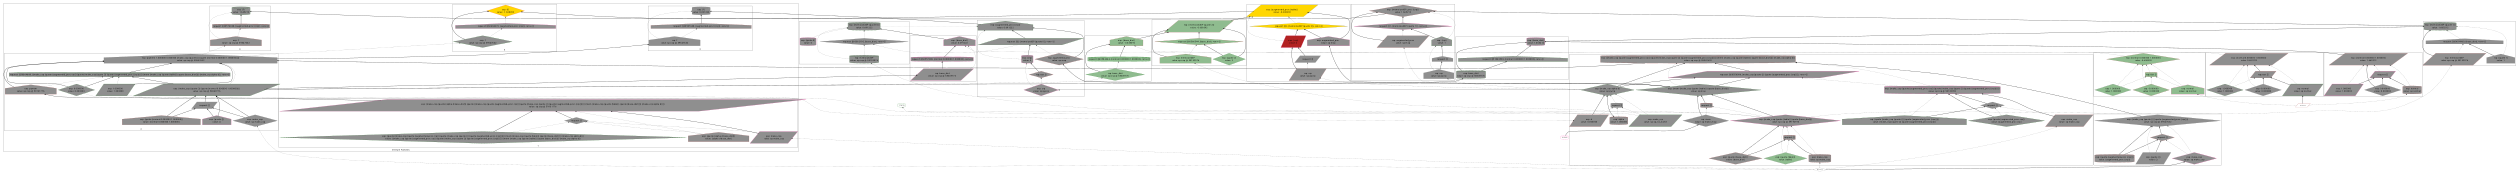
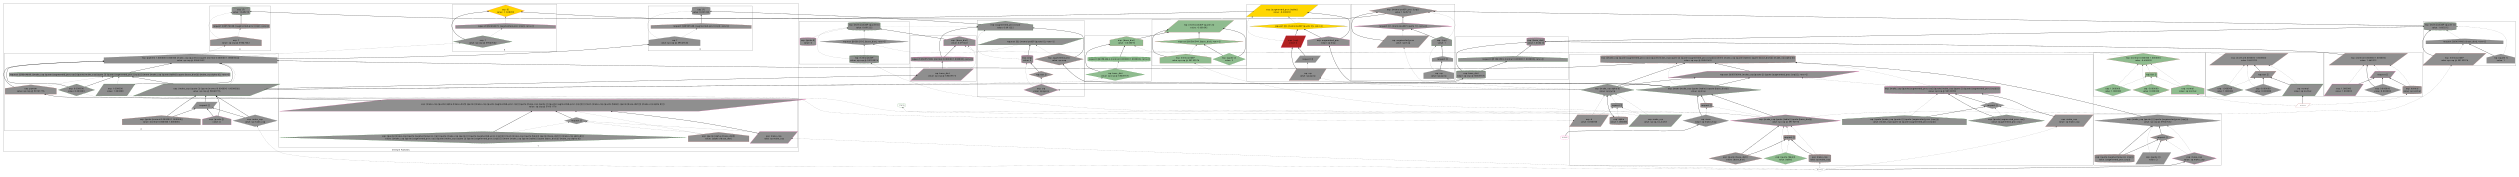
edge "exp: (memoizedSP (quote 2)) value: -0.638392" -> "exp: (augmented_proc (table)) value: -0.638392": removed
edge "request: [(0, (memoizedSP (quote 0)), <env>)]" -> "exp: (augmented_proc (crp)) value: 0.691222": now "request: [(60557280, (normal 0.000000 1.000000), <env>)]" -> "exp: (augmented_proc (crp)) value: 0.691222"
edge "exp: d value: 0.000000" -> "exp: (make_crp alpha d) value: sp:pycrp": style bold -> dashed
